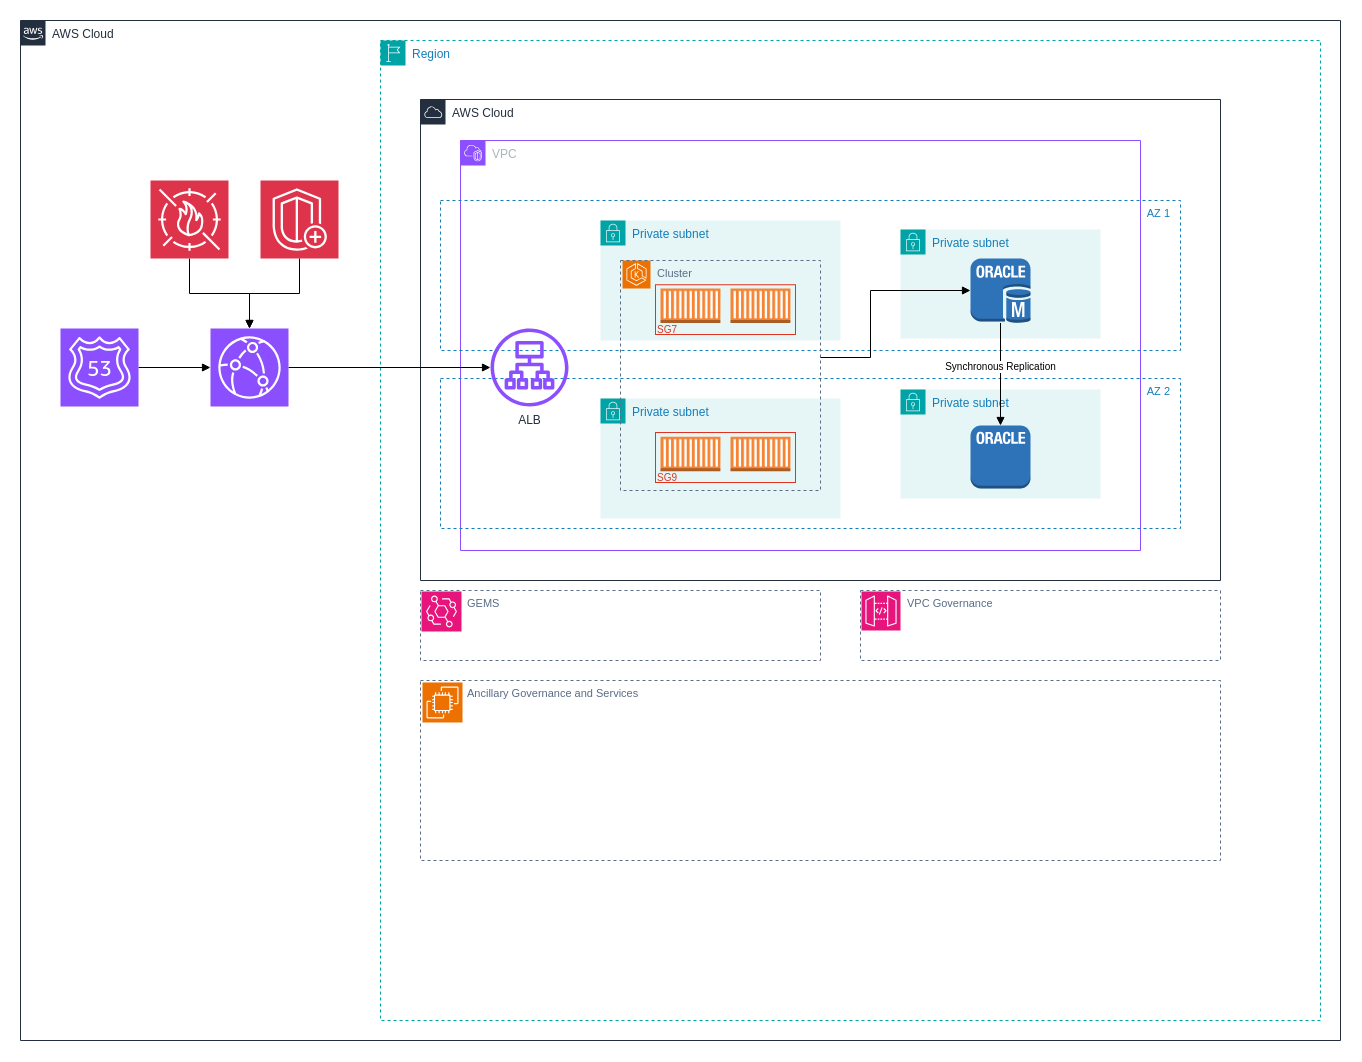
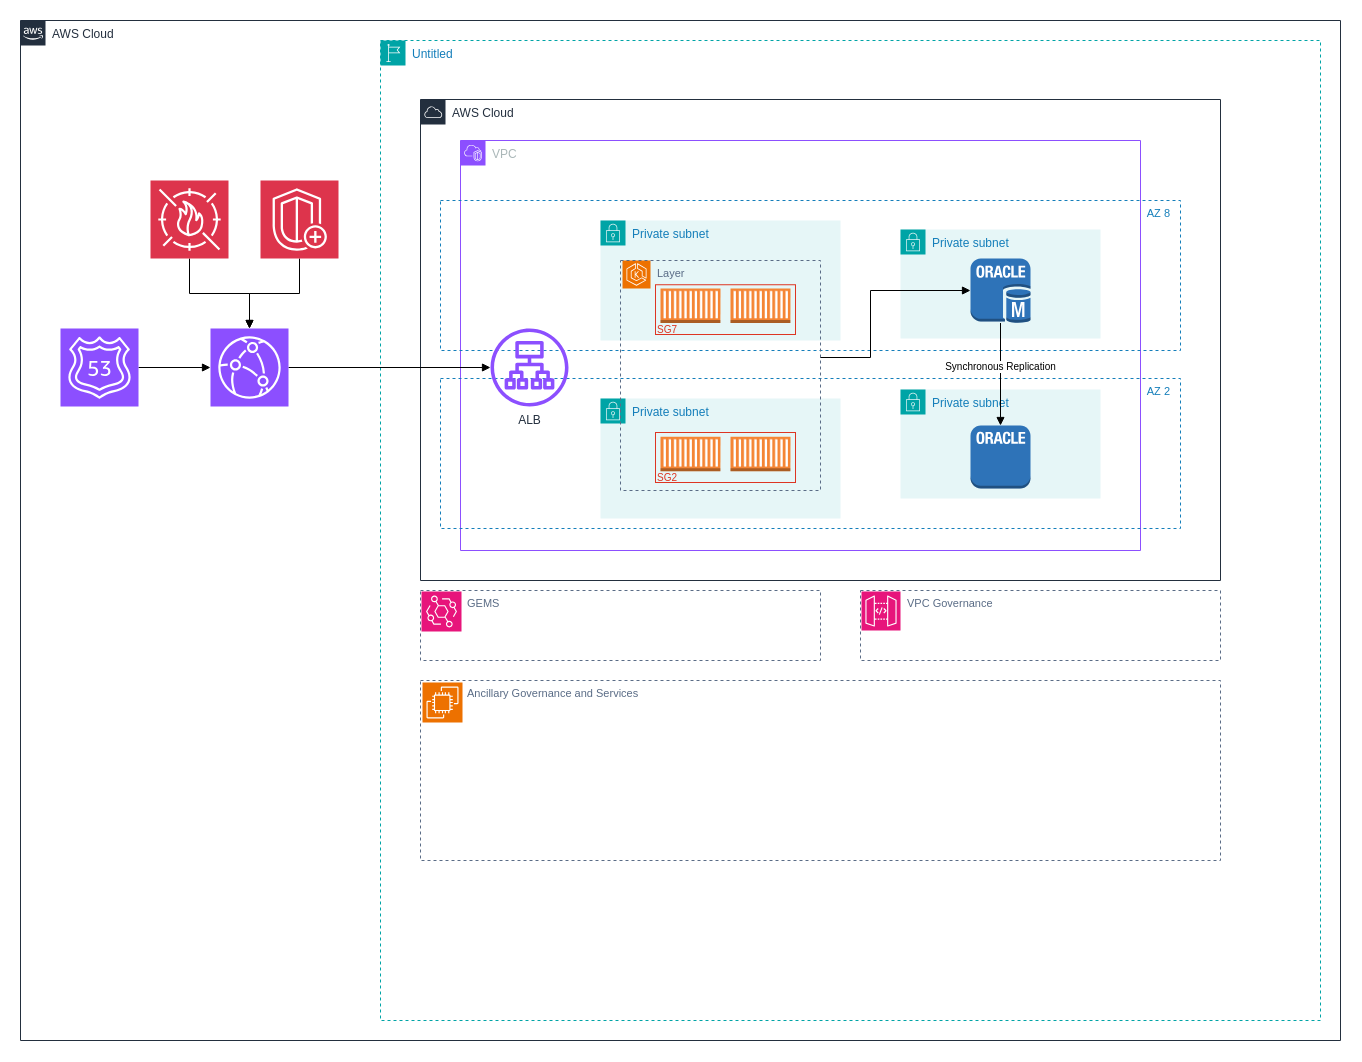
node "Region": label "Region" -> "Untitled"
node "AZ 1": label "AZ 1" -> "AZ 8"
node "Cluster": label "Cluster" -> "Layer"
node "SG9": label "SG9" -> "SG2"
